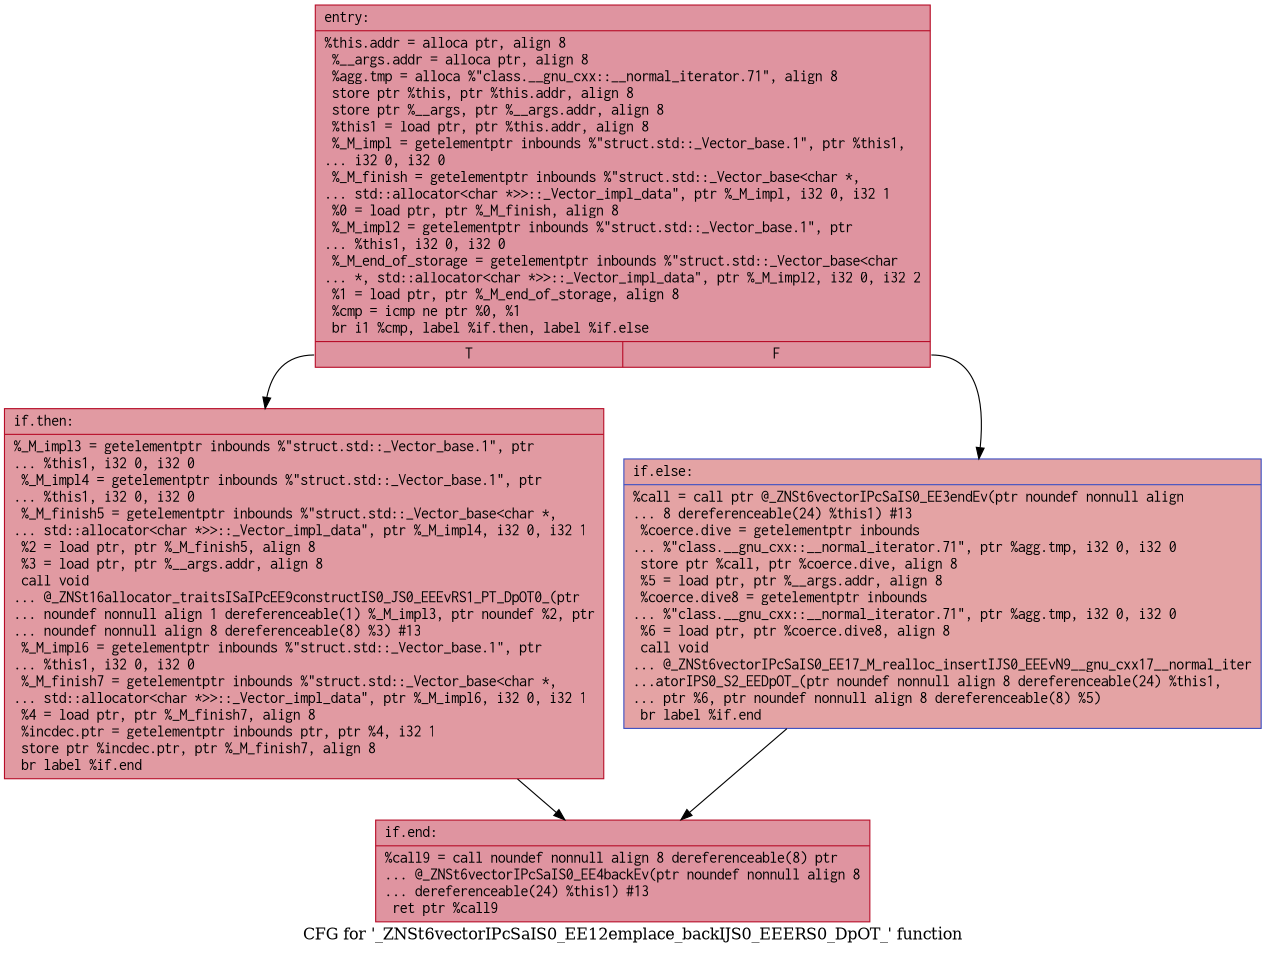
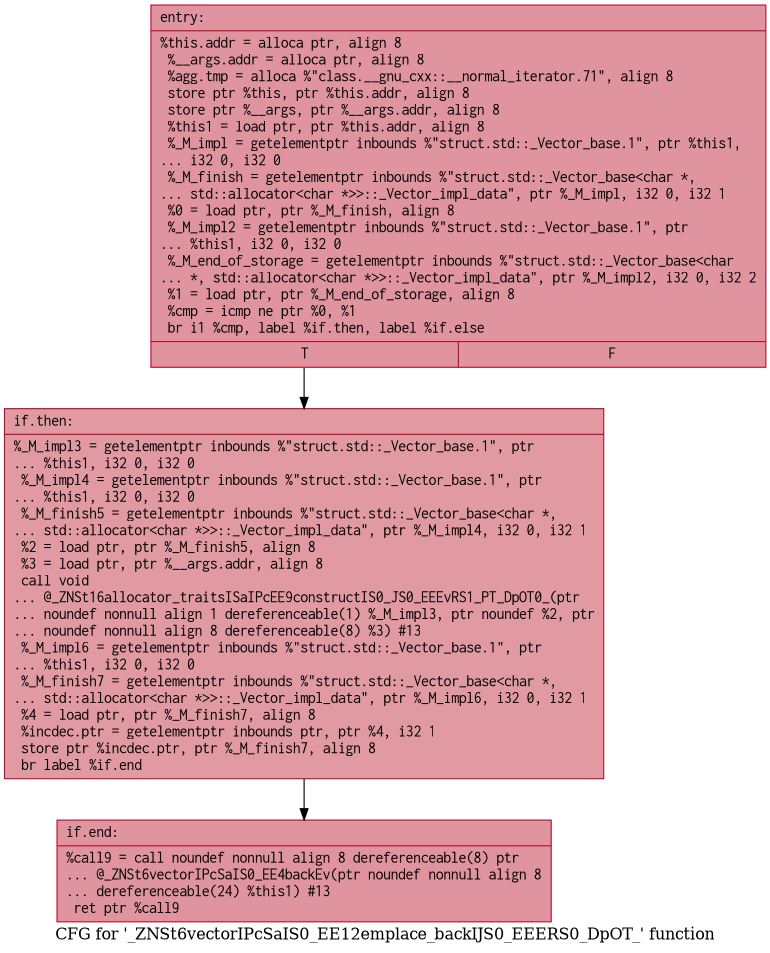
node "if.else:": removed
